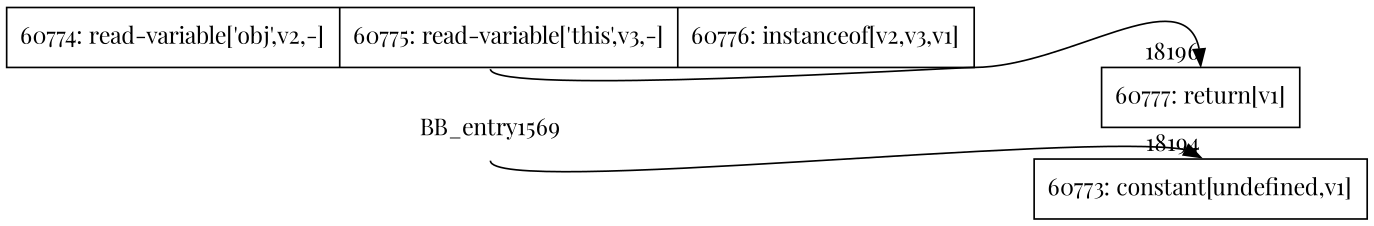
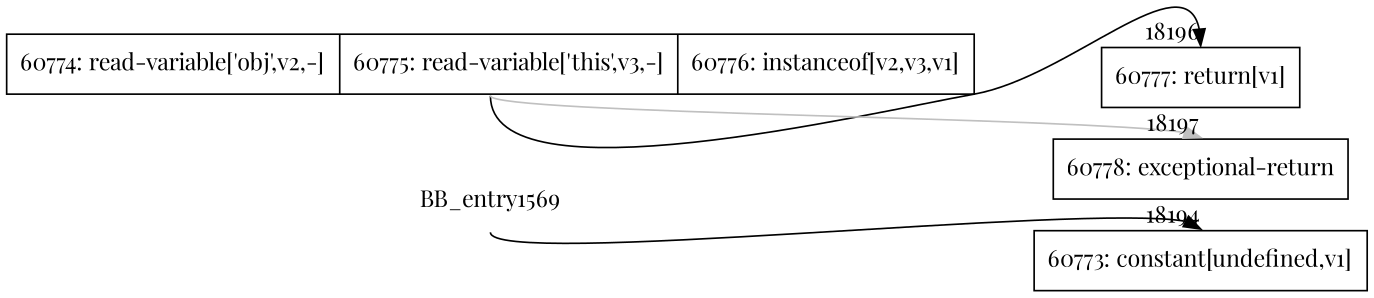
node "60778: exceptional-return": added
